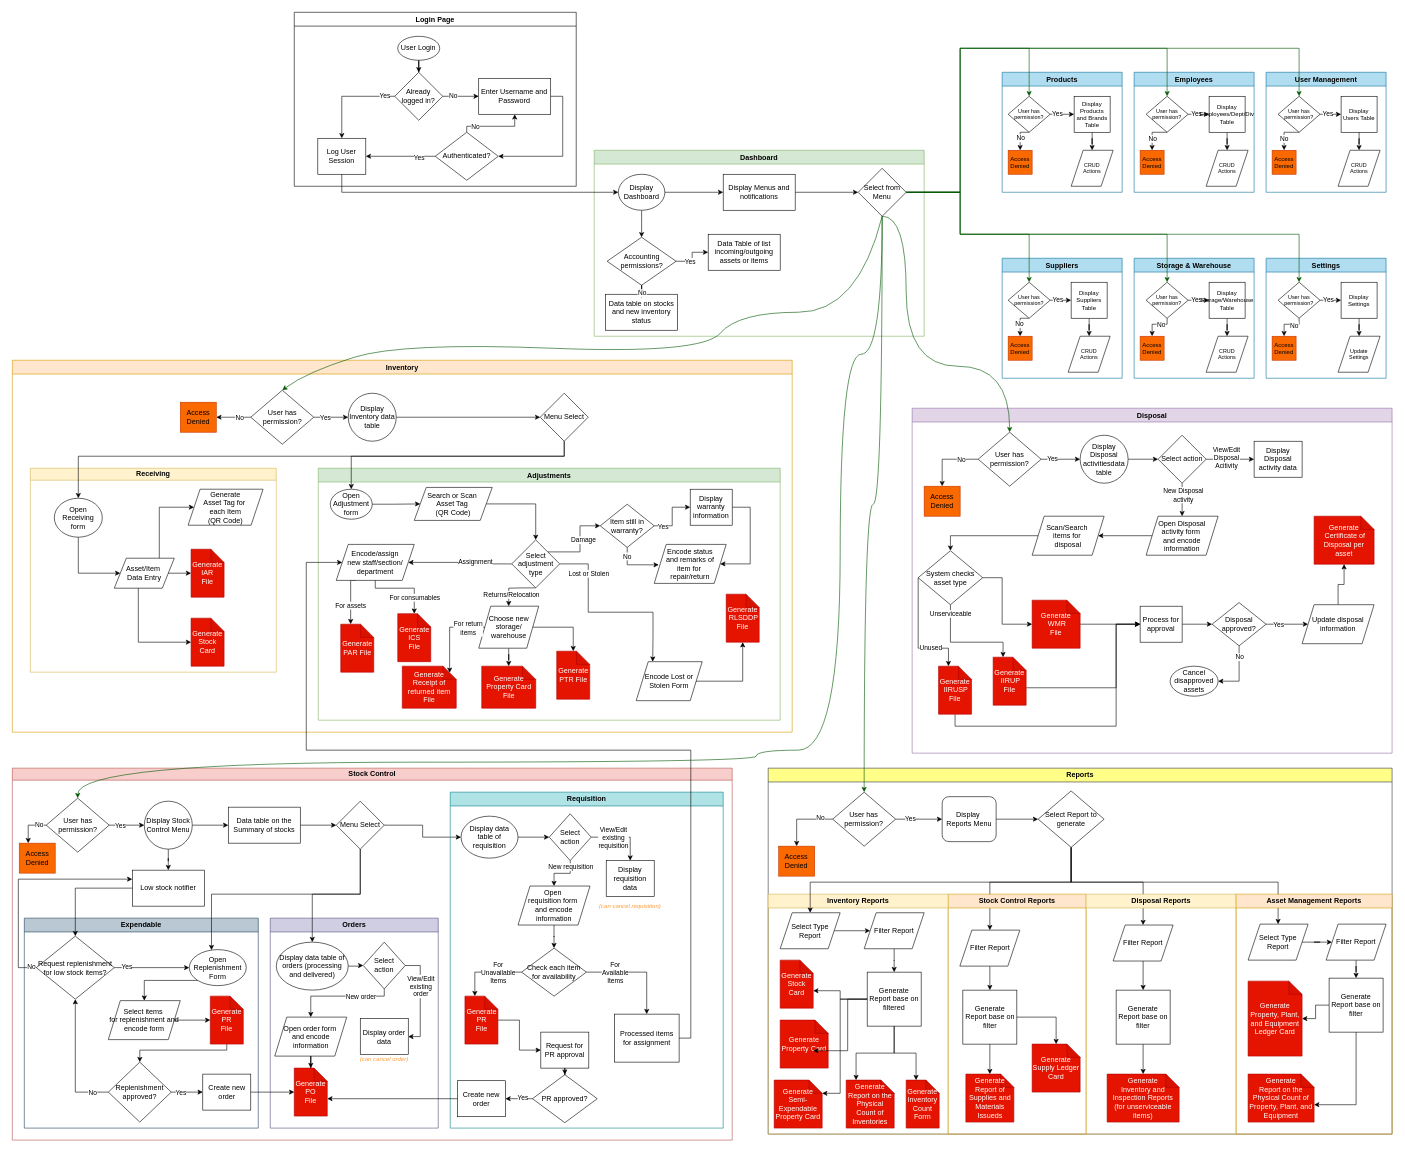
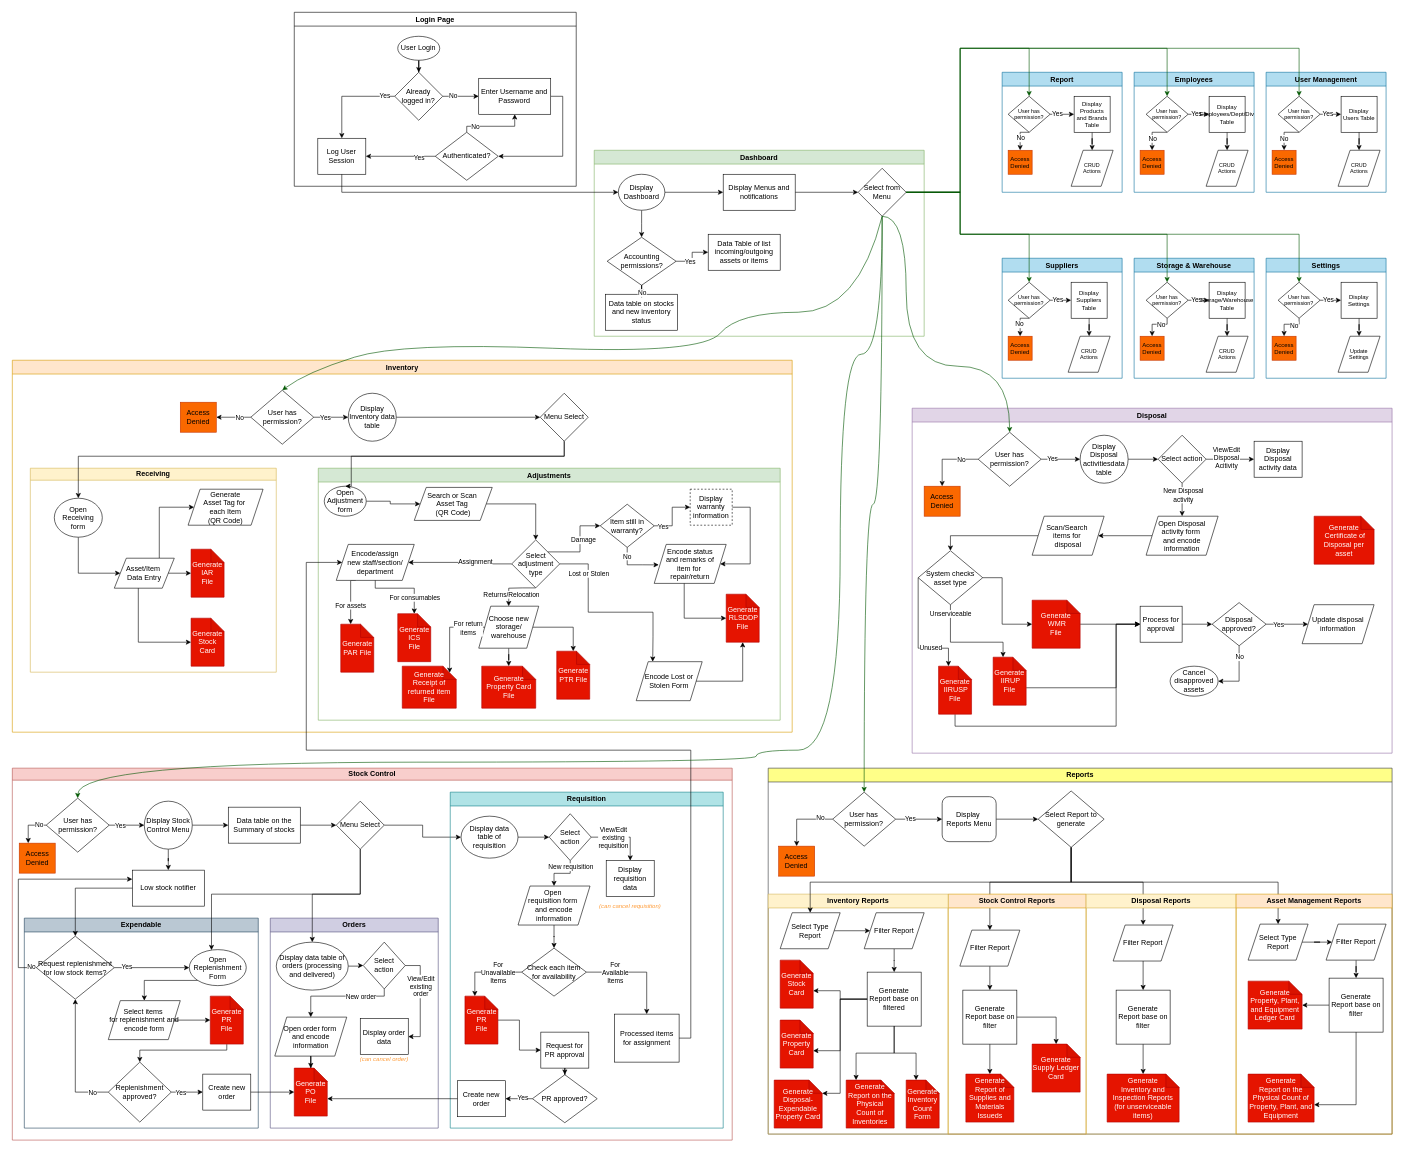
node "Products": label "Products" -> "Report"
node "Open Adjustment form": moved (351, 504) -> (345, 501)
node "Display warranty information": style solid -> dashed
edge "Update disposal information" -> "Generate Certificate of Disposal per asset": removed
edge "Encode status and remarks of item for repair/return" -> "Generate RLSDDP File": added
node "Generate Property, Plant, and Equipment Ledger Card": size 54x75 -> 54x48
node "Generate Property Card": size 48x48 -> 33x48
node "Generate Semi-Expendable Property Card": label "Generate Semi-Expendable Property Card" -> "Generate Disposal-Expendable Property Card"
